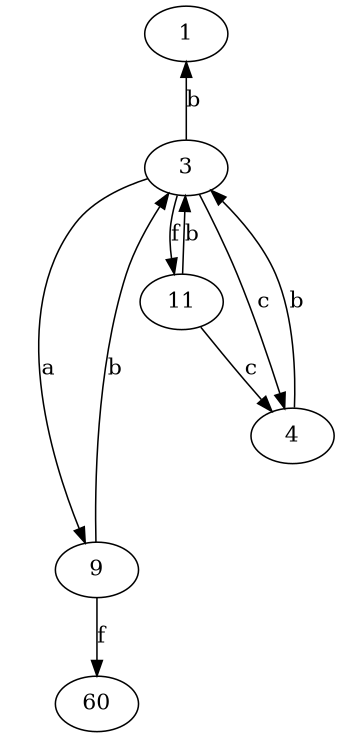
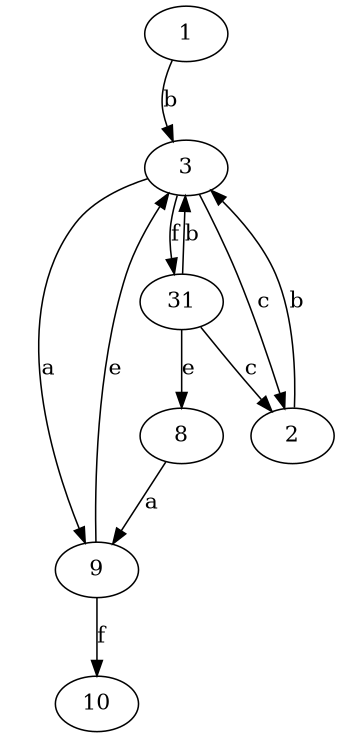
edge "3" -> "1": reversed
node "11": label "11" -> "31"
edge "9" -> "3": label "b" -> "e"
node "8": added
node "4": label "4" -> "2"
node "60": label "60" -> "10"
